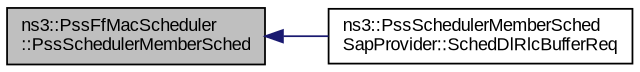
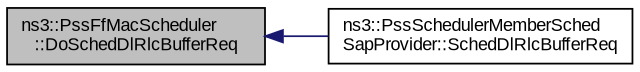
node "ns3::PssFfMacScheduler ::PssSchedulerMemberSched": label "ns3::PssFfMacScheduler ::PssSchedulerMemberSched" -> "ns3::PssFfMacScheduler ::DoSchedDlRlcBufferReq"
